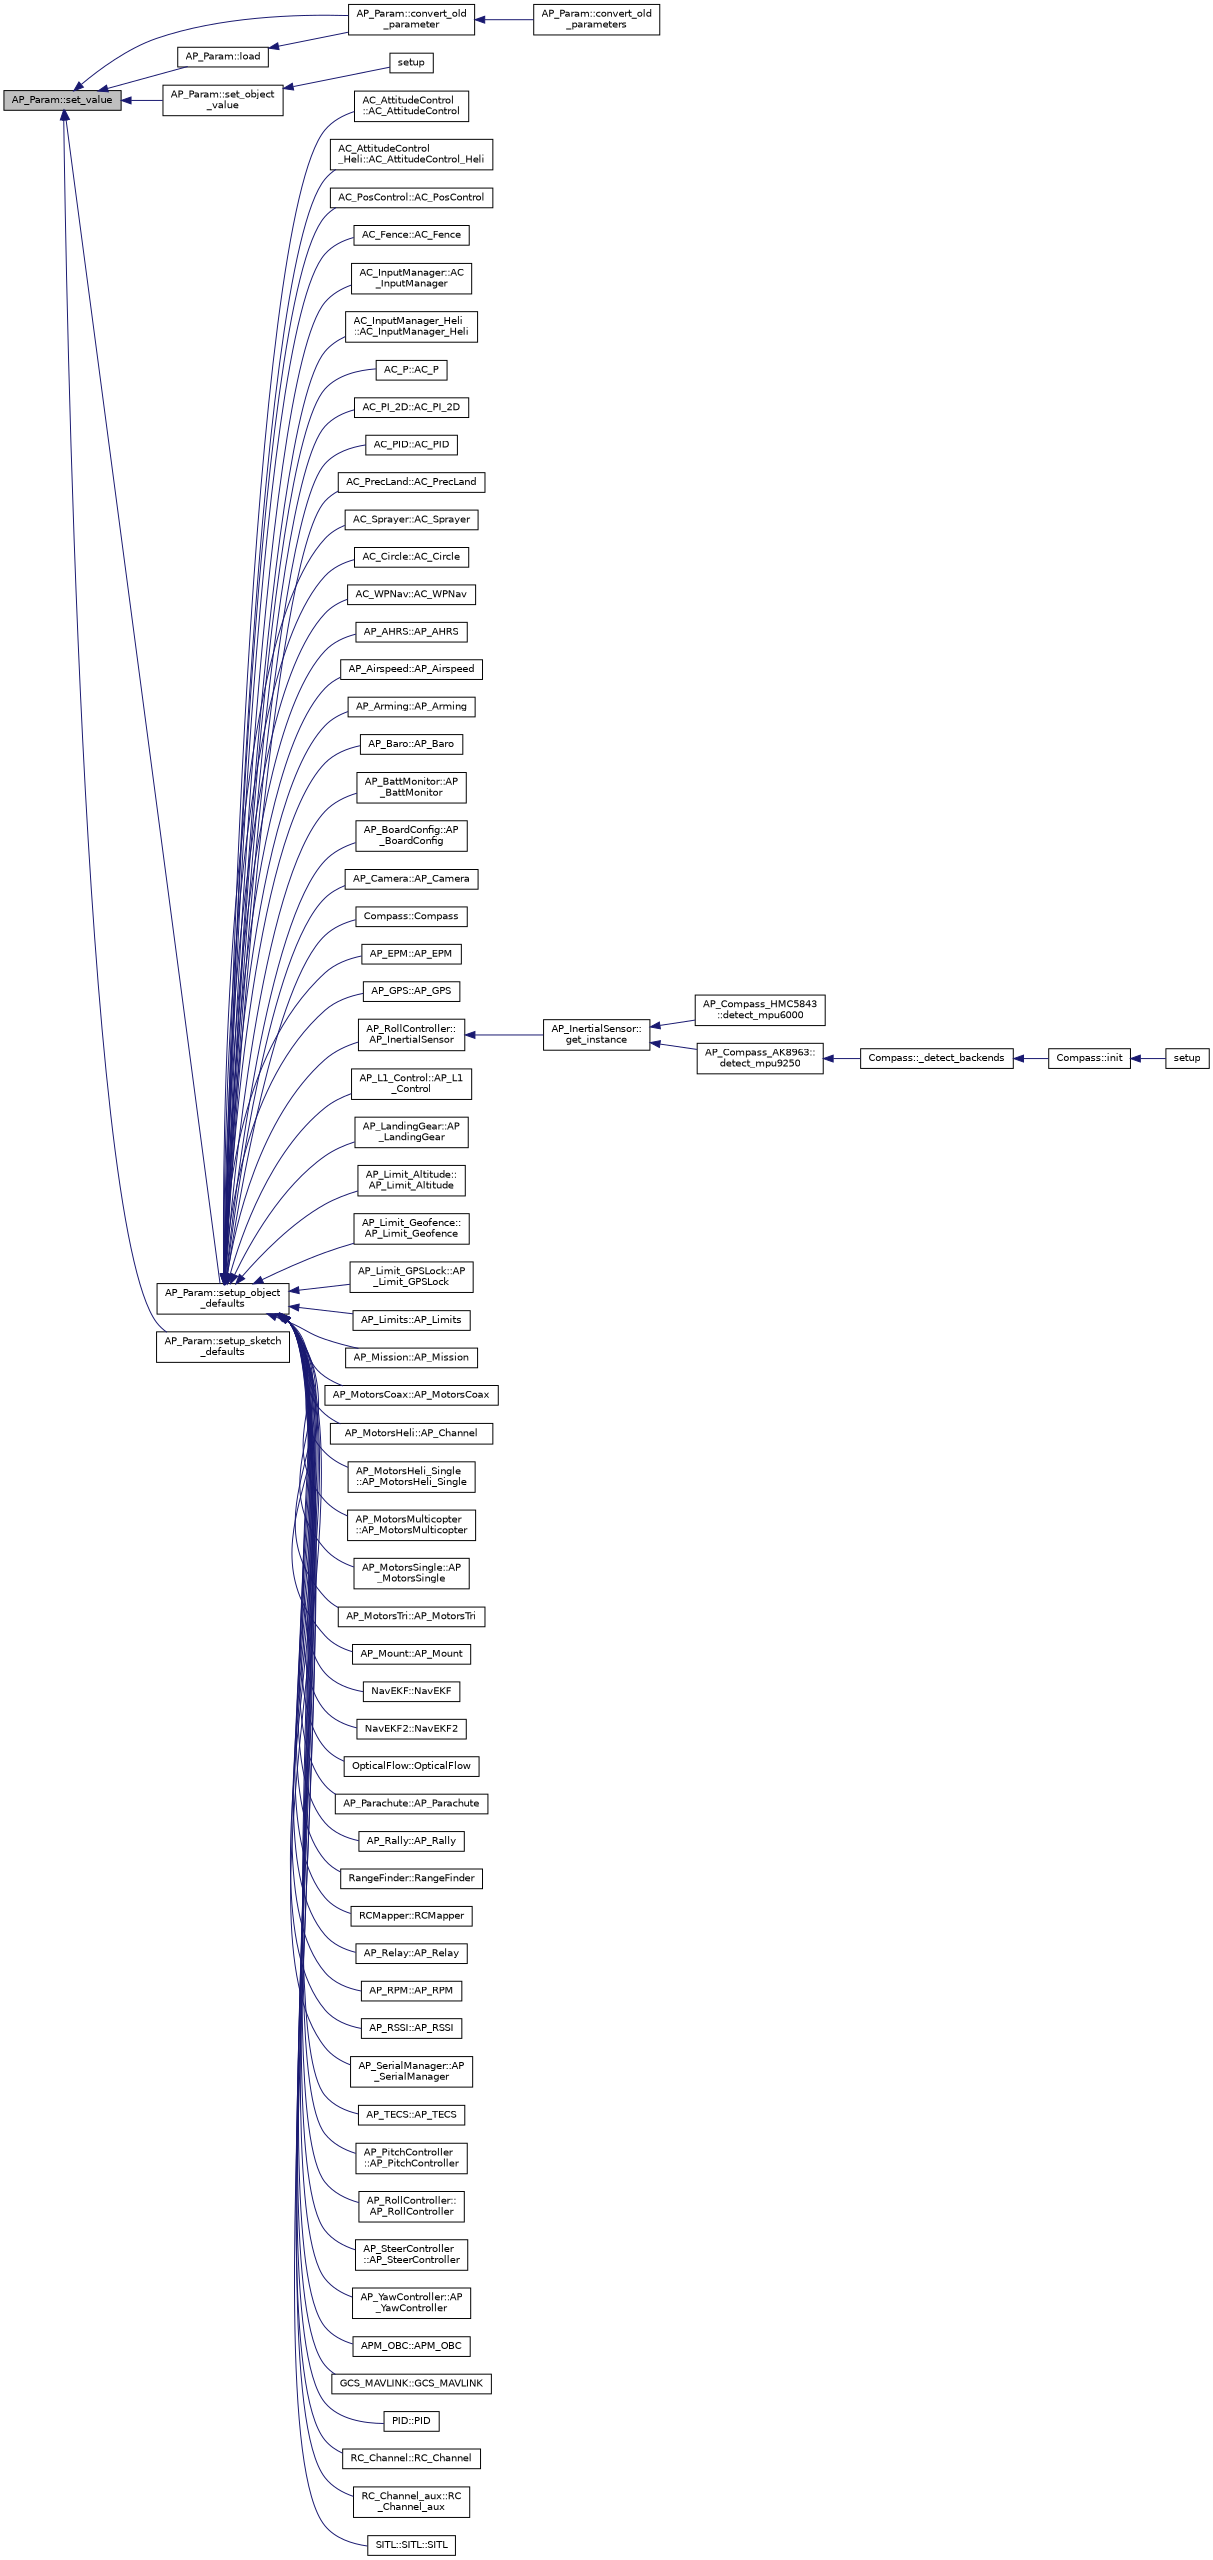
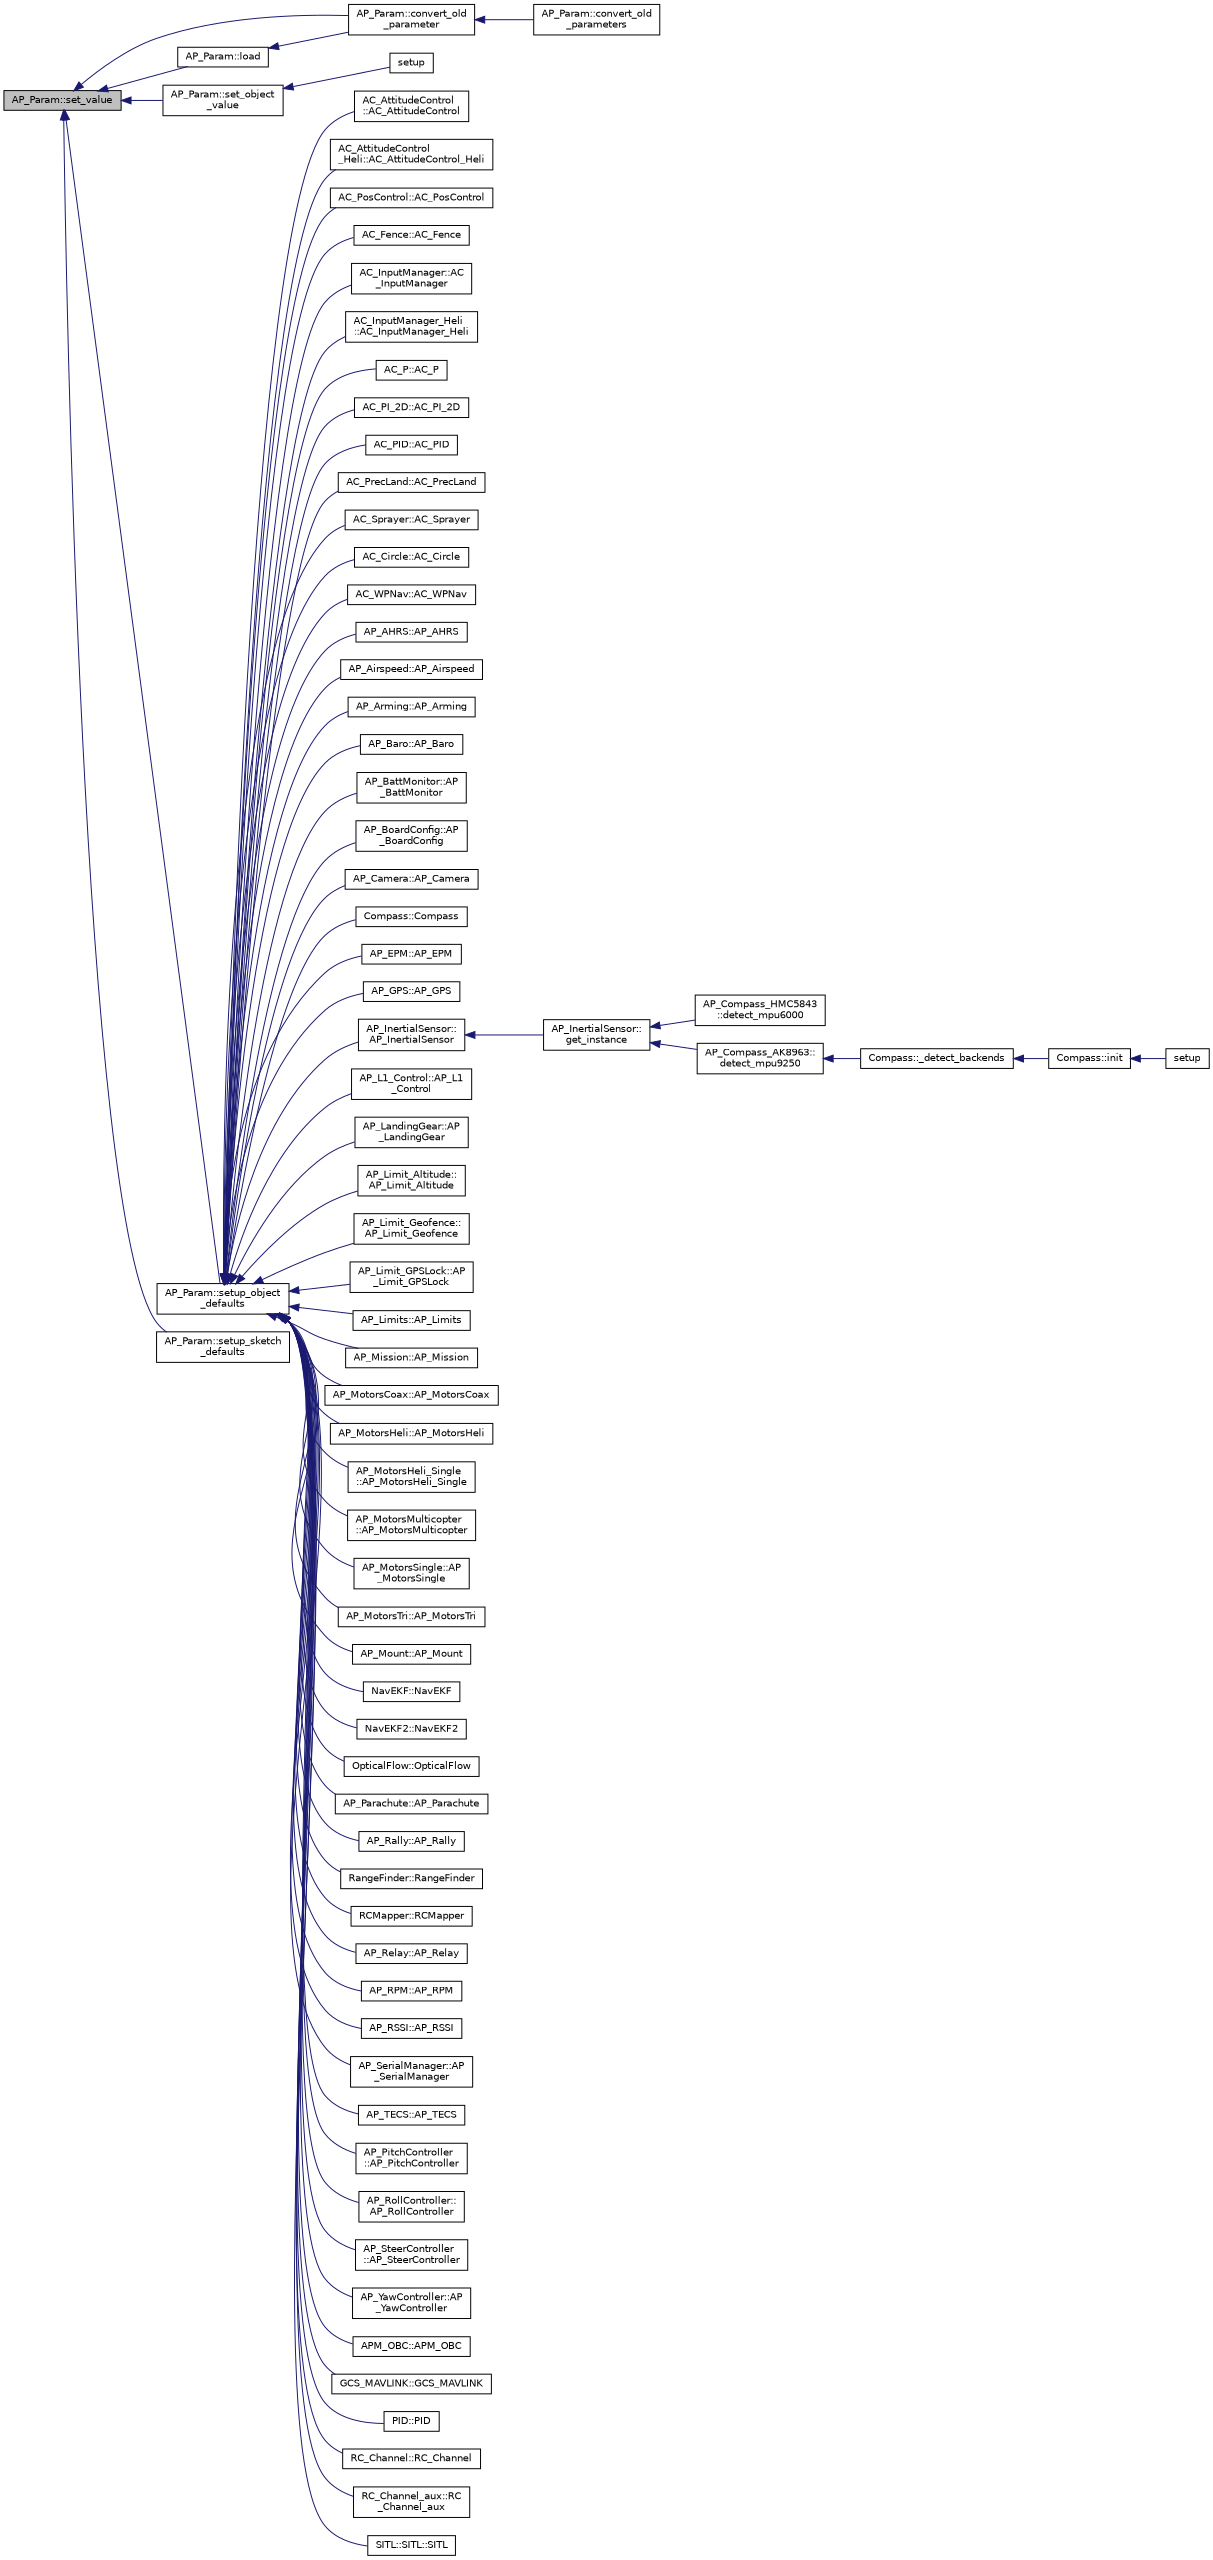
node "AP_RollController:: AP_InertialSensor": label "AP_RollController:: AP_InertialSensor" -> "AP_InertialSensor:: AP_InertialSensor"
node "AP_MotorsHeli::AP_Channel": label "AP_MotorsHeli::AP_Channel" -> "AP_MotorsHeli::AP_MotorsHeli"
